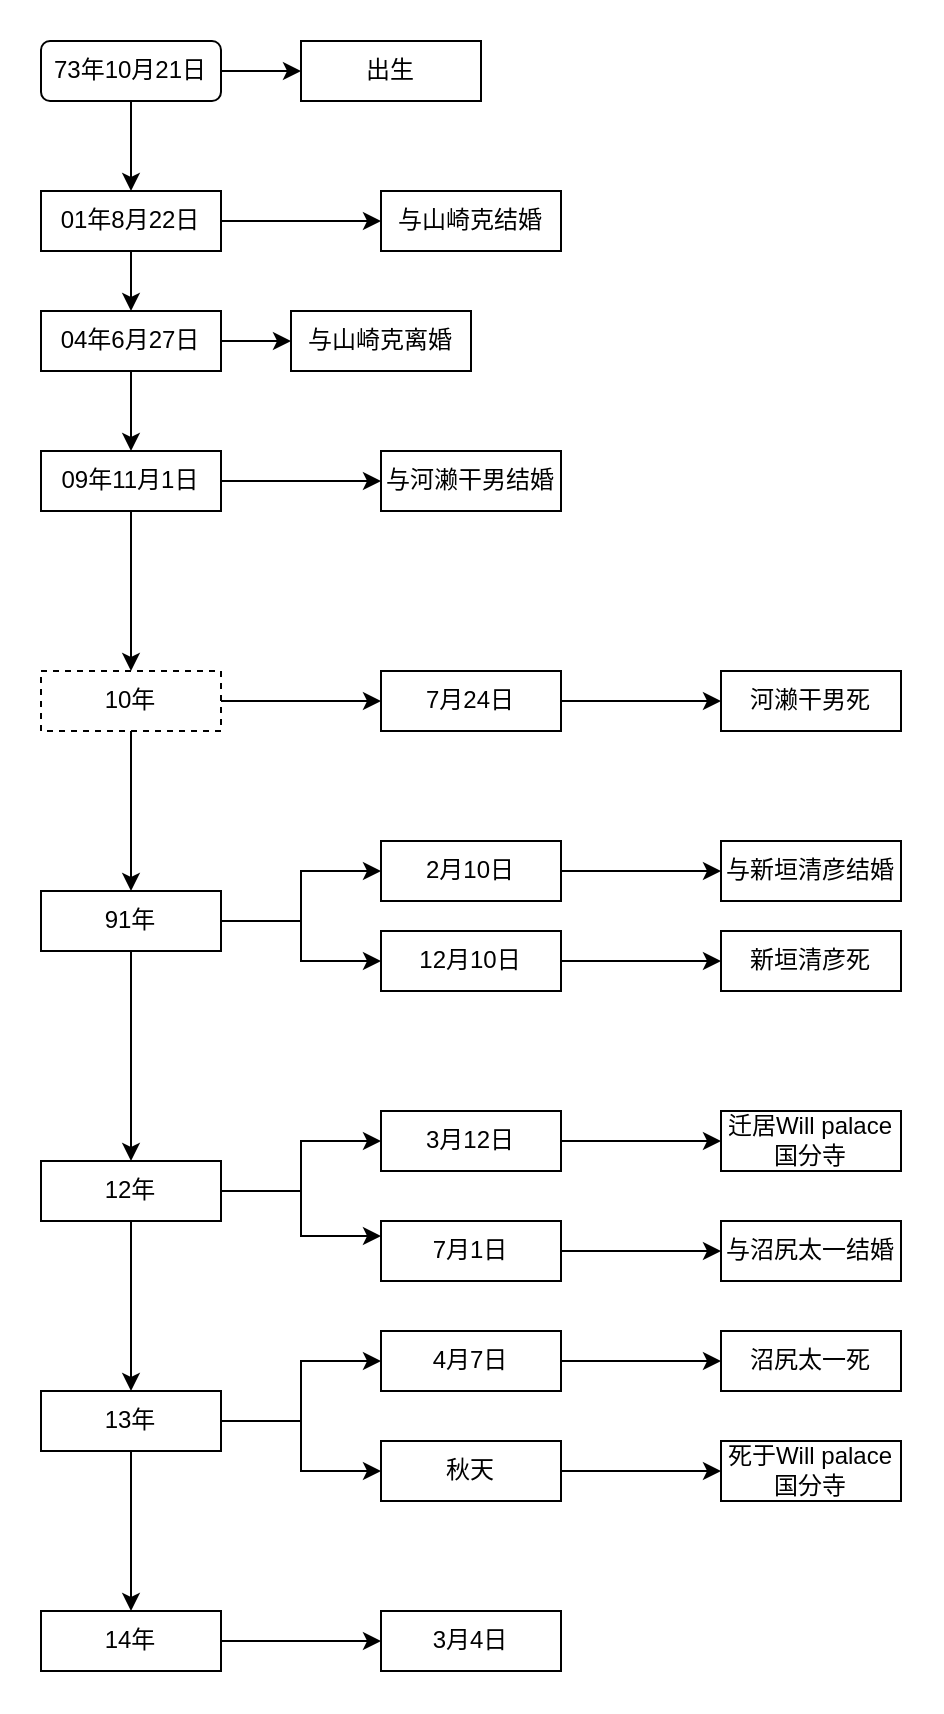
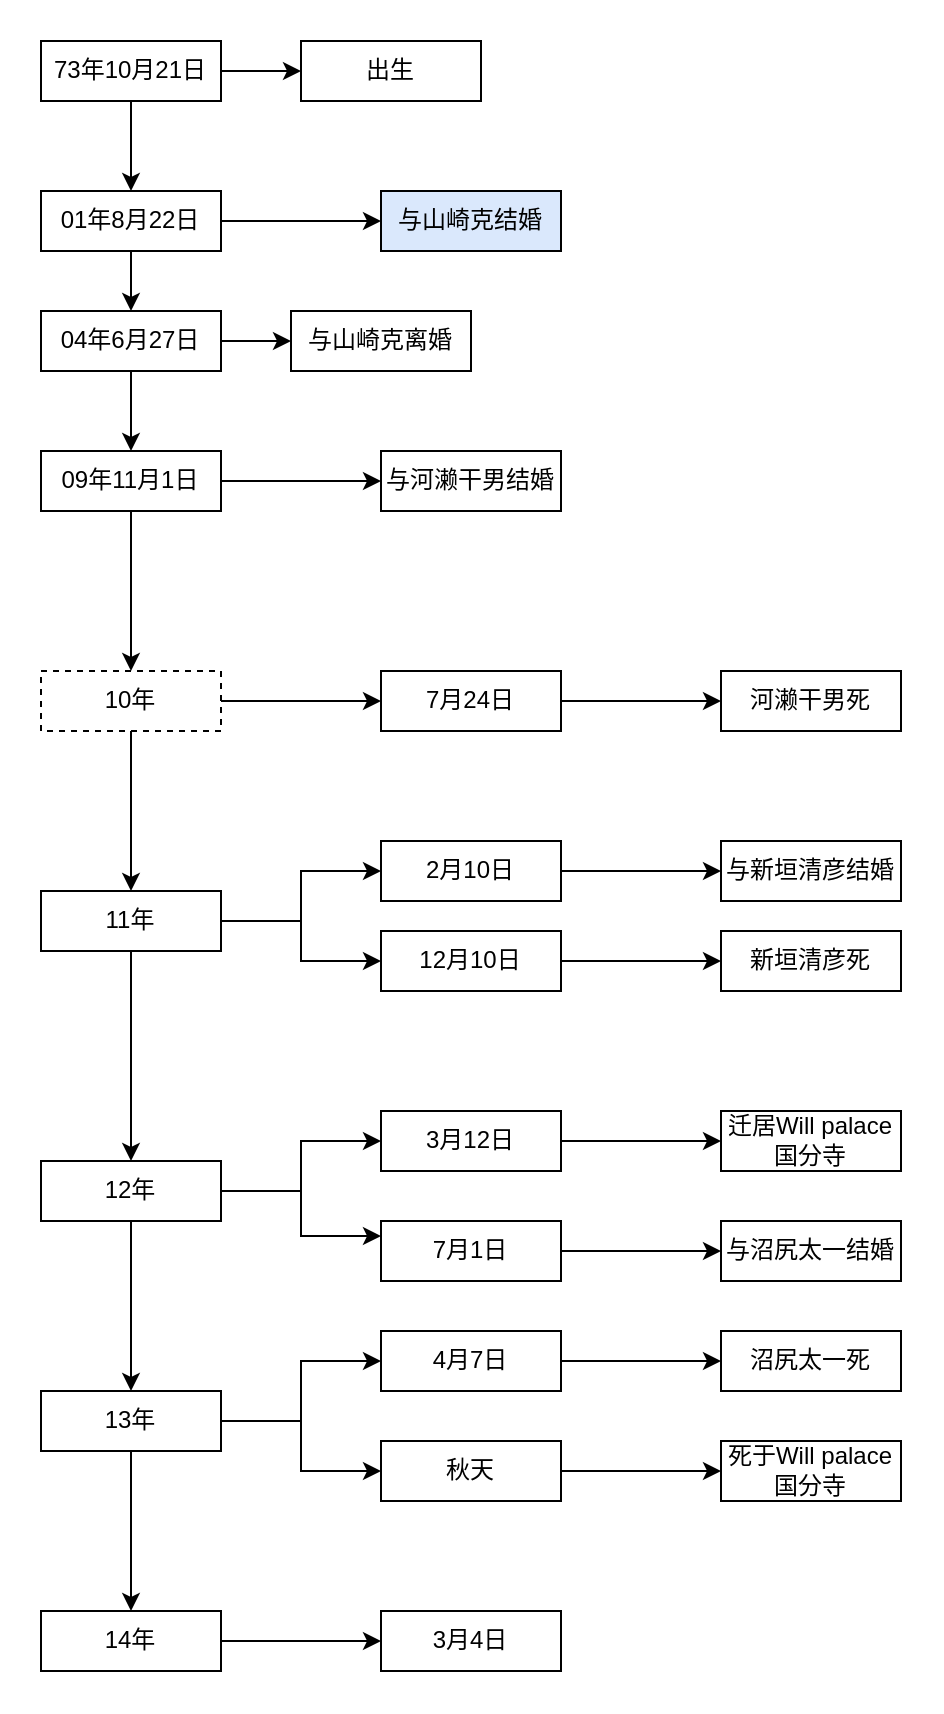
node "73年10月21日": shape rounded rectangle -> rectangle
node "与山崎克结婚": fillcolor #ffffff -> #dae8fc
node "91年": label "91年" -> "11年"
